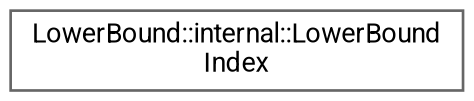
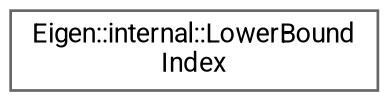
node "LowerBound::internal::LowerBound Index": label "LowerBound::internal::LowerBound Index" -> "Eigen::internal::LowerBound Index"
